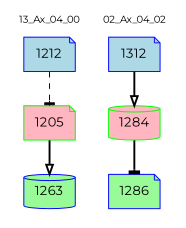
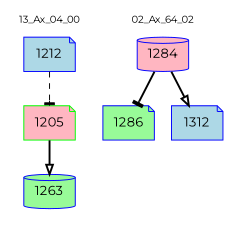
cluster "02_Ax_04_02": label "02_Ax_04_02" -> "02_Ax_64_02"
edge "1312" -> "1284": reversed
node "1284": color green -> blue
